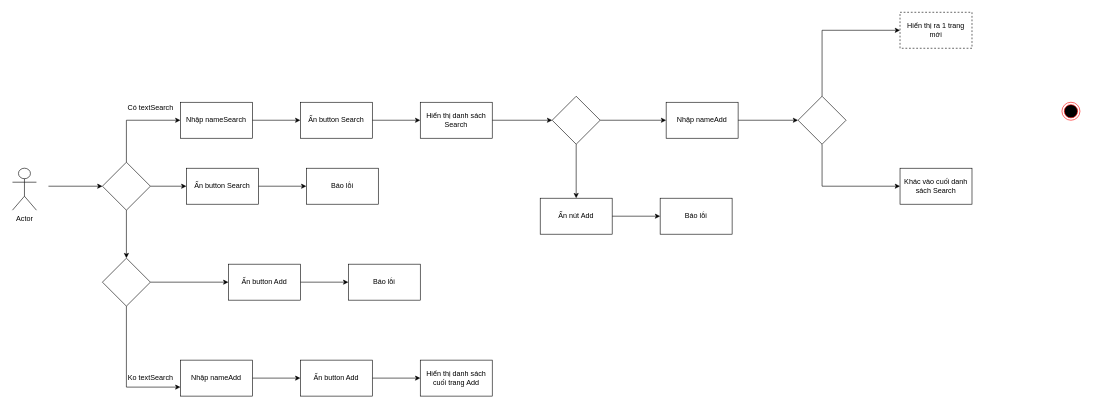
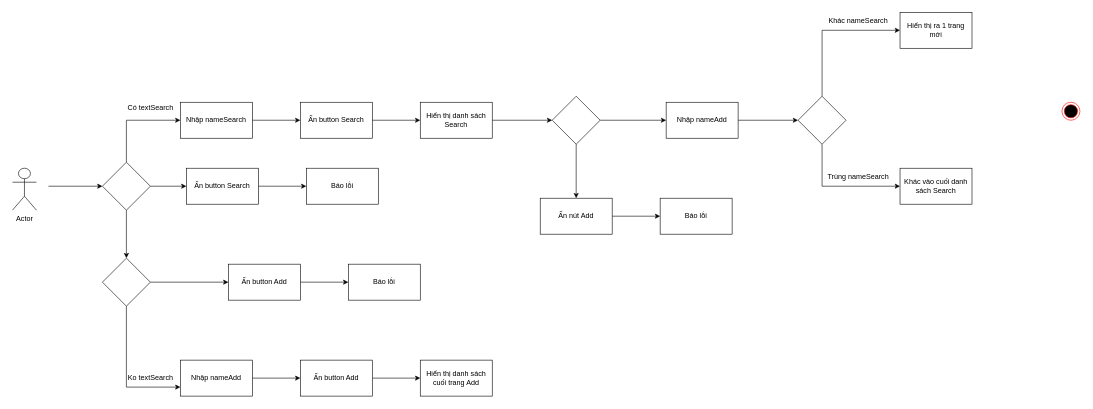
node "Khác nameSearch": added
node "Hiển thị ra 1 trang mới": style dashed -> solid
node "Trùng nameSearch": added
